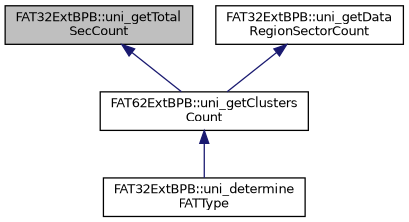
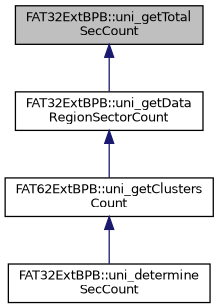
edge "FAT62ExtBPB::uni_getClusters Count" -> "FAT32ExtBPB::uni_getTotal SecCount": now "FAT32ExtBPB::uni_getData RegionSectorCount" -> "FAT32ExtBPB::uni_getTotal SecCount"
node "FAT32ExtBPB::uni_determine FATType": label "FAT32ExtBPB::uni_determine FATType" -> "FAT32ExtBPB::uni_determine SecCount"
